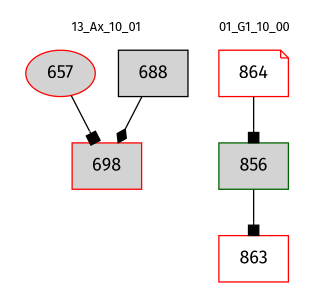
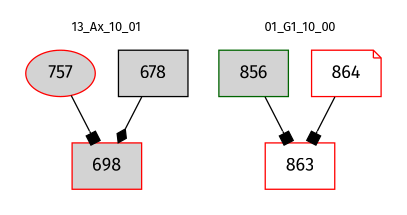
node "657": label "657" -> "757"
node "688": label "688" -> "678"
edge "864" -> "856": now "864" -> "863"
